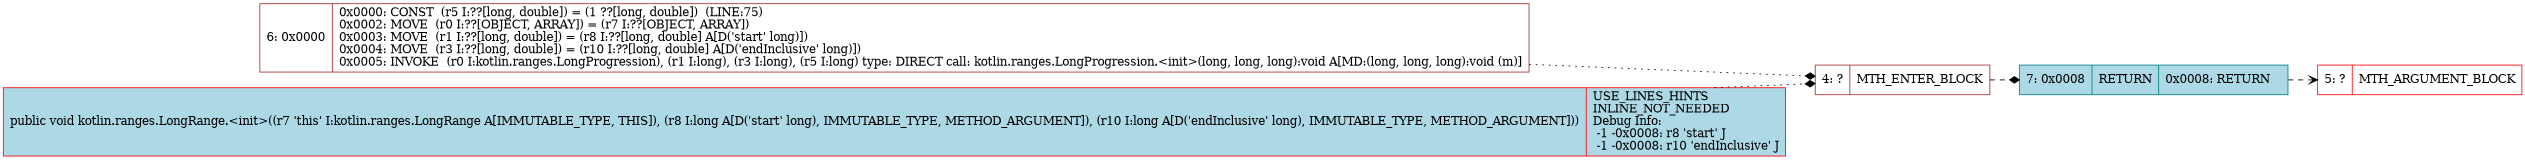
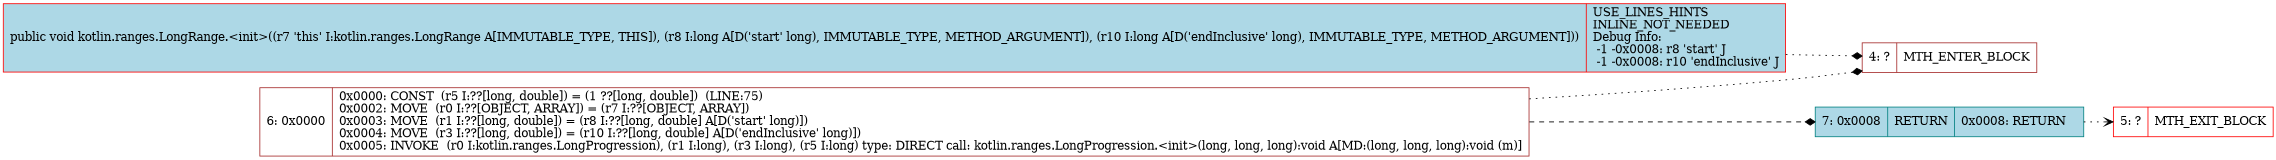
node "5: ?": text "MTH_ARGUMENT_BLOCK" -> "MTH_EXIT_BLOCK"
edge "4: ?" -> "7: 0x0008": now "6: 0x0000" -> "7: 0x0008"
edge "7: 0x0008" -> "5: ?": style dashed -> dotted
